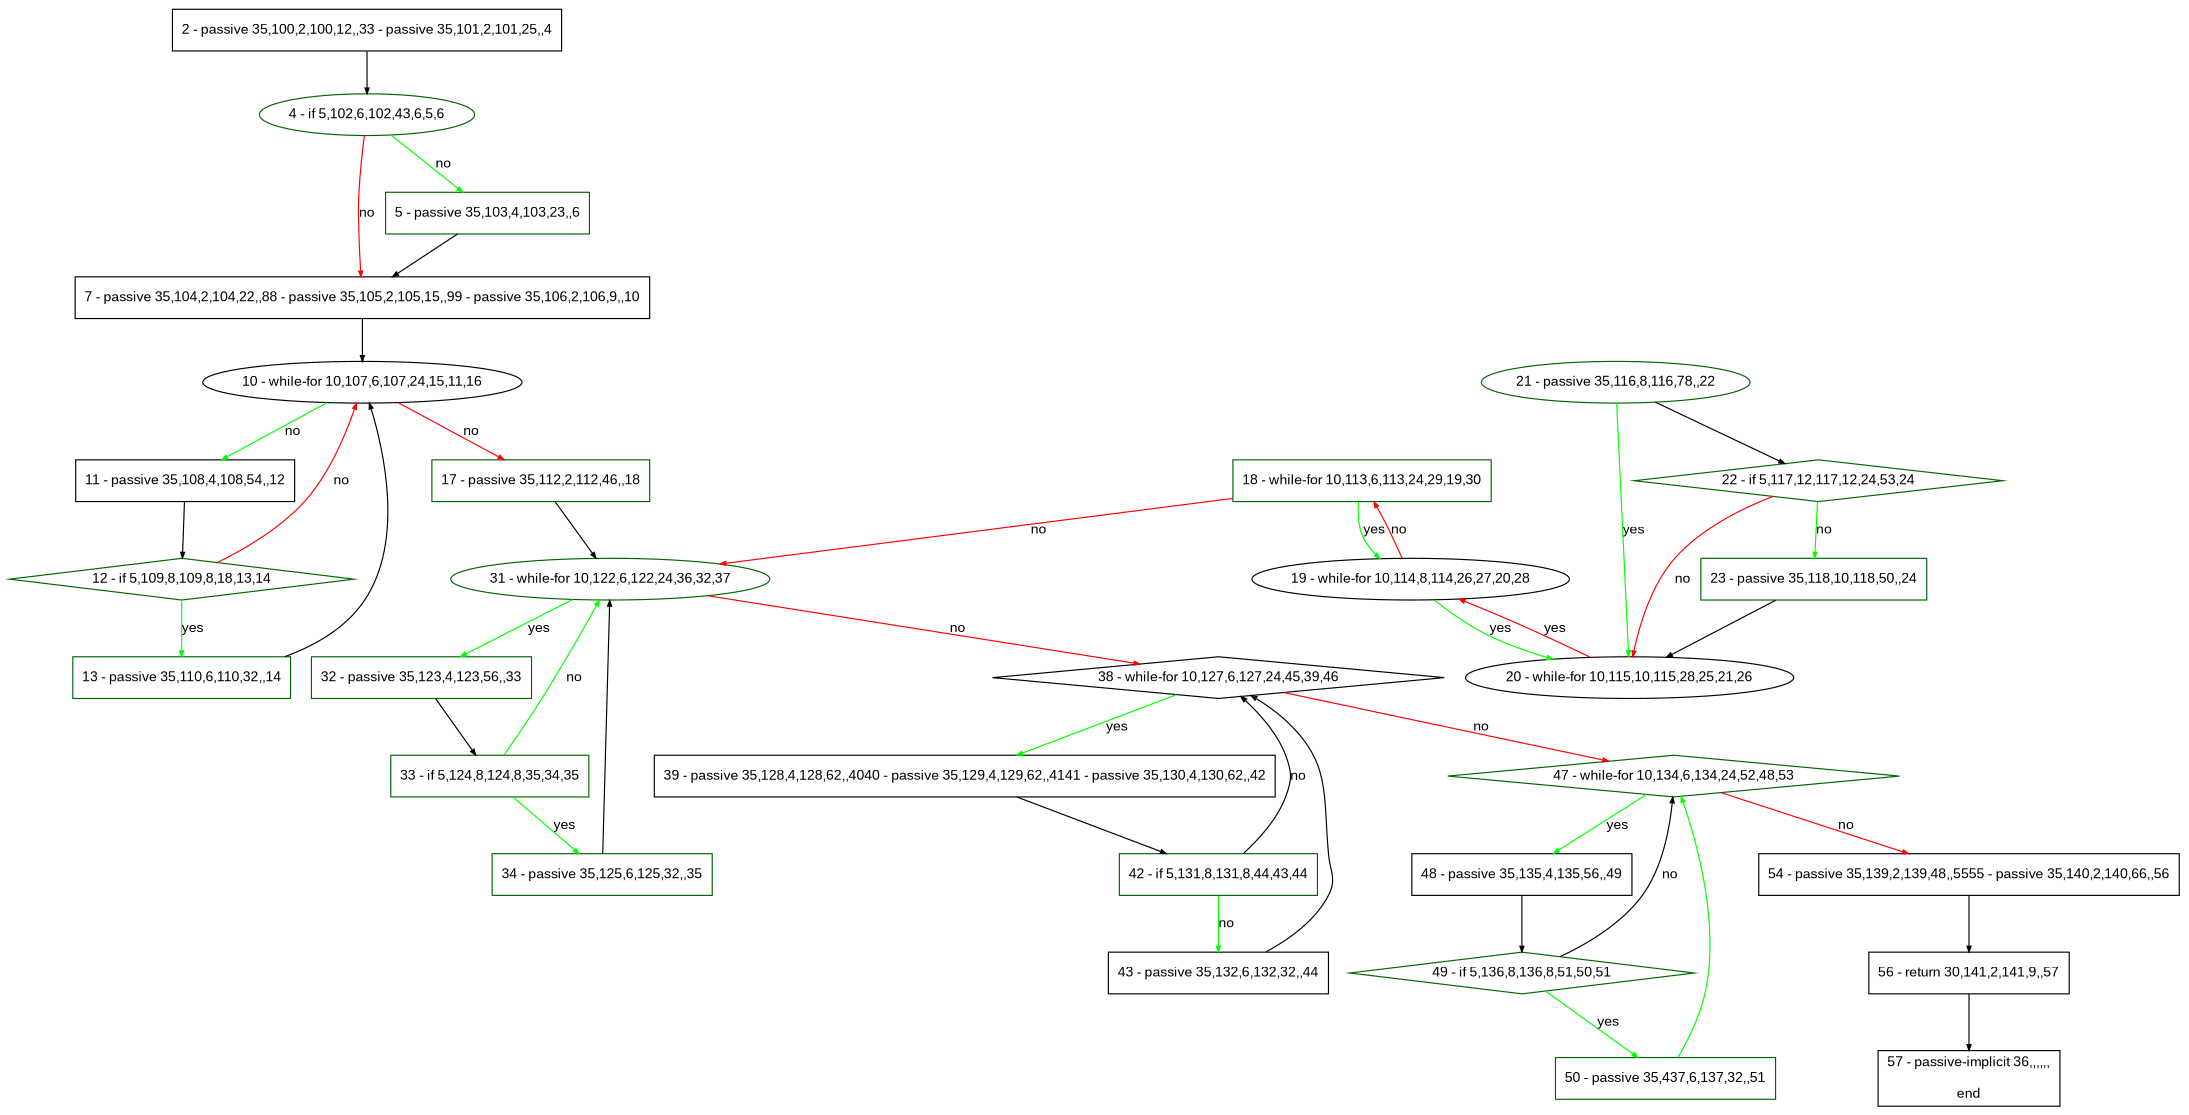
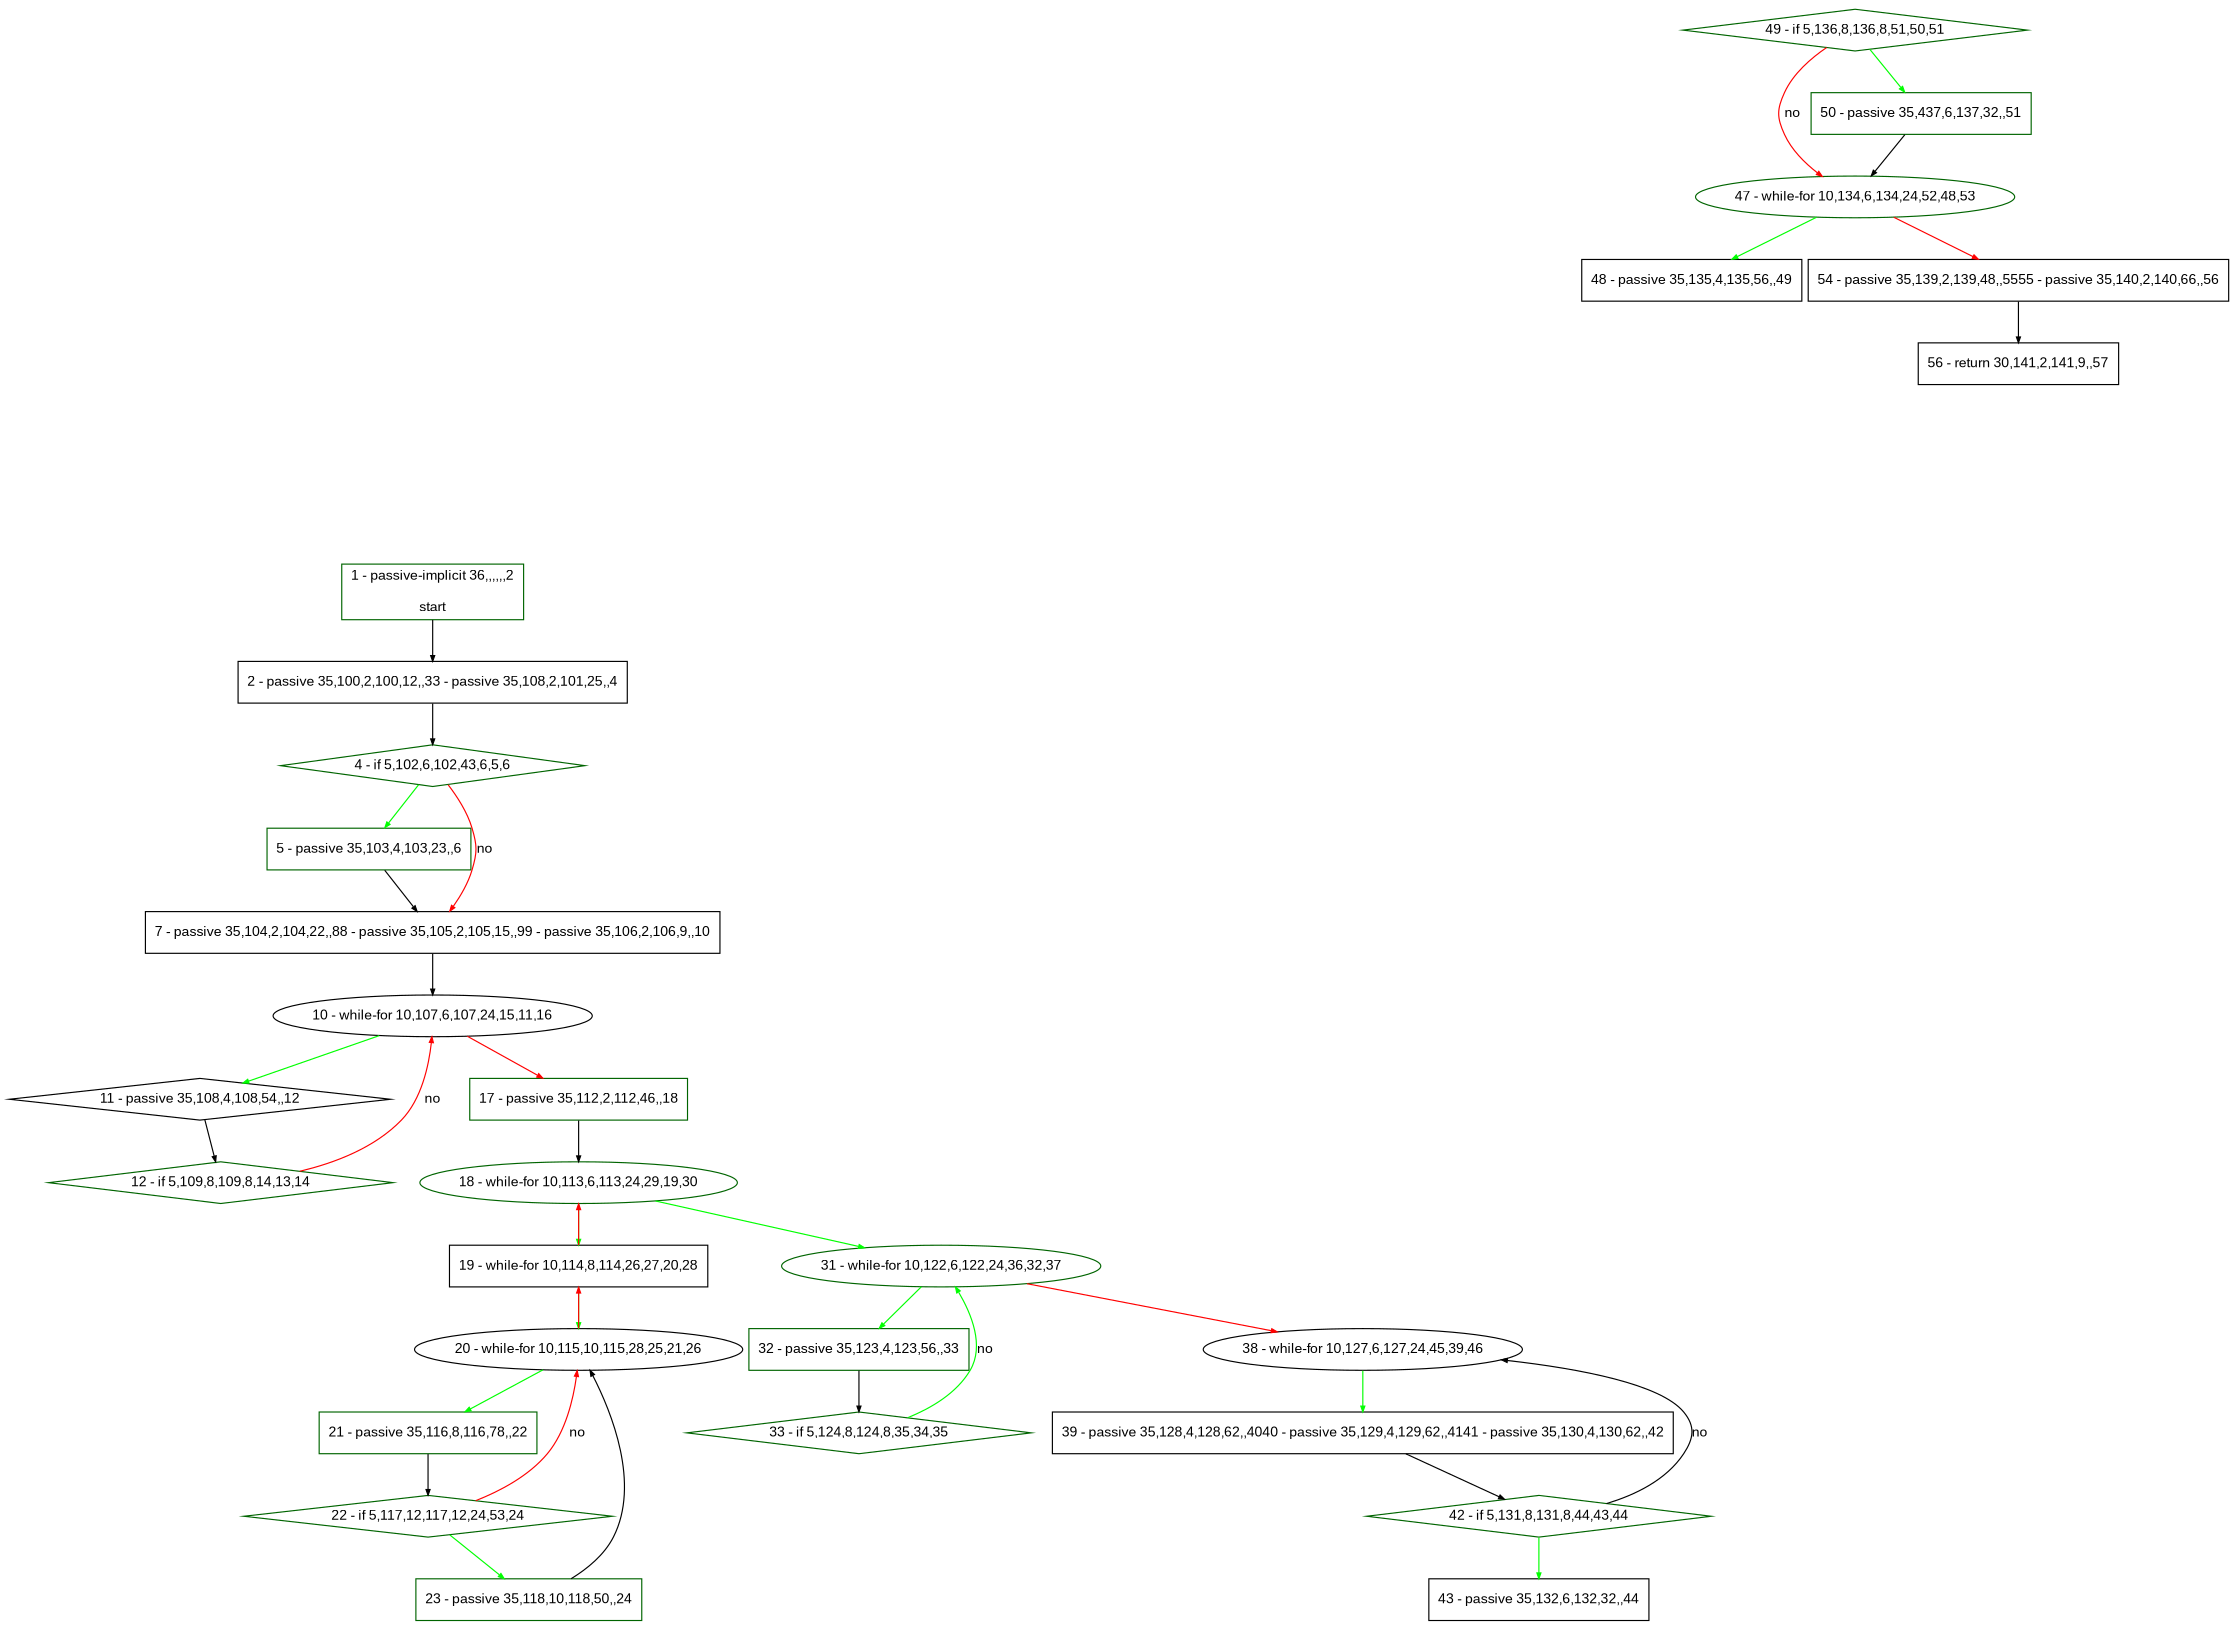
node "2 - passive 35,100,2,100,12,,33 - passive 35,101,2,101,25,,4": label "2 - passive 35,100,2,100,12,,33 - passive 35,101,2,101,25,,4" -> "2 - passive 35,100,2,100,12,,33 - passive 35,108,2,101,25,,4"
node "4 - if 5,102,6,102,43,6,5,6": shape ellipse -> diamond
edge "4 - if 5,102,6,102,43,6,5,6" -> "5 - passive 35,103,4,103,23,,6": label "no" -> "yes"
node "21 - passive 35,116,8,116,78,,22": shape ellipse -> box
edge "10 - while-for 10,107,6,107,24,15,11,16" -> "11 - passive 35,108,4,108,54,,12": label "no" -> "yes"
edge "10 - while-for 10,107,6,107,24,15,11,16" -> "17 - passive 35,112,2,112,46,,18": label "no" -> "yes"
node "11 - passive 35,108,4,108,54,,12": shape box -> diamond
node "18 - while-for 10,113,6,113,24,29,19,30": shape box -> ellipse
edge "21 - passive 35,116,8,116,78,,22" -> "20 - while-for 10,115,10,115,28,25,21,26": reversed
edge "17 - passive 35,112,2,112,46,,18" -> "31 - while-for 10,122,6,122,24,36,32,37": now "17 - passive 35,112,2,112,46,,18" -> "18 - while-for 10,113,6,113,24,29,19,30"
edge "18 - while-for 10,113,6,113,24,29,19,30" -> "19 - while-for 10,114,8,114,26,27,20,28": label "yes" -> "no"
edge "22 - if 5,117,12,117,12,24,53,24" -> "23 - passive 35,118,10,118,50,,24": label "no" -> "yes"
edge "18 - while-for 10,113,6,113,24,29,19,30" -> "31 - while-for 10,122,6,122,24,36,32,37": color #ff0000 -> #00ff00
node "12 - if 5,109,8,109,8,18,13,14": label "12 - if 5,109,8,109,8,18,13,14" -> "12 - if 5,109,8,109,8,14,13,14"
node "19 - while-for 10,114,8,114,26,27,20,28": shape ellipse -> box
node "1 - passive-implicit 36,,,,,,2 start": added
edge "31 - while-for 10,122,6,122,24,36,32,37" -> "32 - passive 35,123,4,123,56,,33": label "yes" -> "no"
edge "20 - while-for 10,115,10,115,28,25,21,26" -> "19 - while-for 10,114,8,114,26,27,20,28": label "yes" -> "no"
node "13 - passive 35,110,6,110,32,,14": removed
node "38 - while-for 10,127,6,127,24,45,39,46": shape diamond -> ellipse
edge "38 - while-for 10,127,6,127,24,45,39,46" -> "47 - while-for 10,134,6,134,24,52,48,53": removed, label "no"
node "33 - if 5,124,8,124,8,35,34,35": shape box -> diamond
node "47 - while-for 10,134,6,134,24,52,48,53": shape diamond -> ellipse
edge "47 - while-for 10,134,6,134,24,52,48,53" -> "48 - passive 35,135,4,135,56,,49": label "yes" -> "no"
edge "43 - passive 35,132,6,132,32,,44" -> "38 - while-for 10,127,6,127,24,45,39,46": removed
node "34 - passive 35,125,6,125,32,,35": removed
node "42 - if 5,131,8,131,8,44,43,44": shape box -> diamond
edge "49 - if 5,136,8,136,8,51,50,51" -> "47 - while-for 10,134,6,134,24,52,48,53": color #000000 -> #ff0000
edge "48 - passive 35,135,4,135,56,,49" -> "49 - if 5,136,8,136,8,51,50,51": removed
edge "42 - if 5,131,8,131,8,44,43,44" -> "43 - passive 35,132,6,132,32,,44": label "no" -> "yes"
edge "50 - passive 35,437,6,137,32,,51" -> "47 - while-for 10,134,6,134,24,52,48,53": color #00ff00 -> #000000
node "57 - passive-implicit 36,,,,,, end": removed
